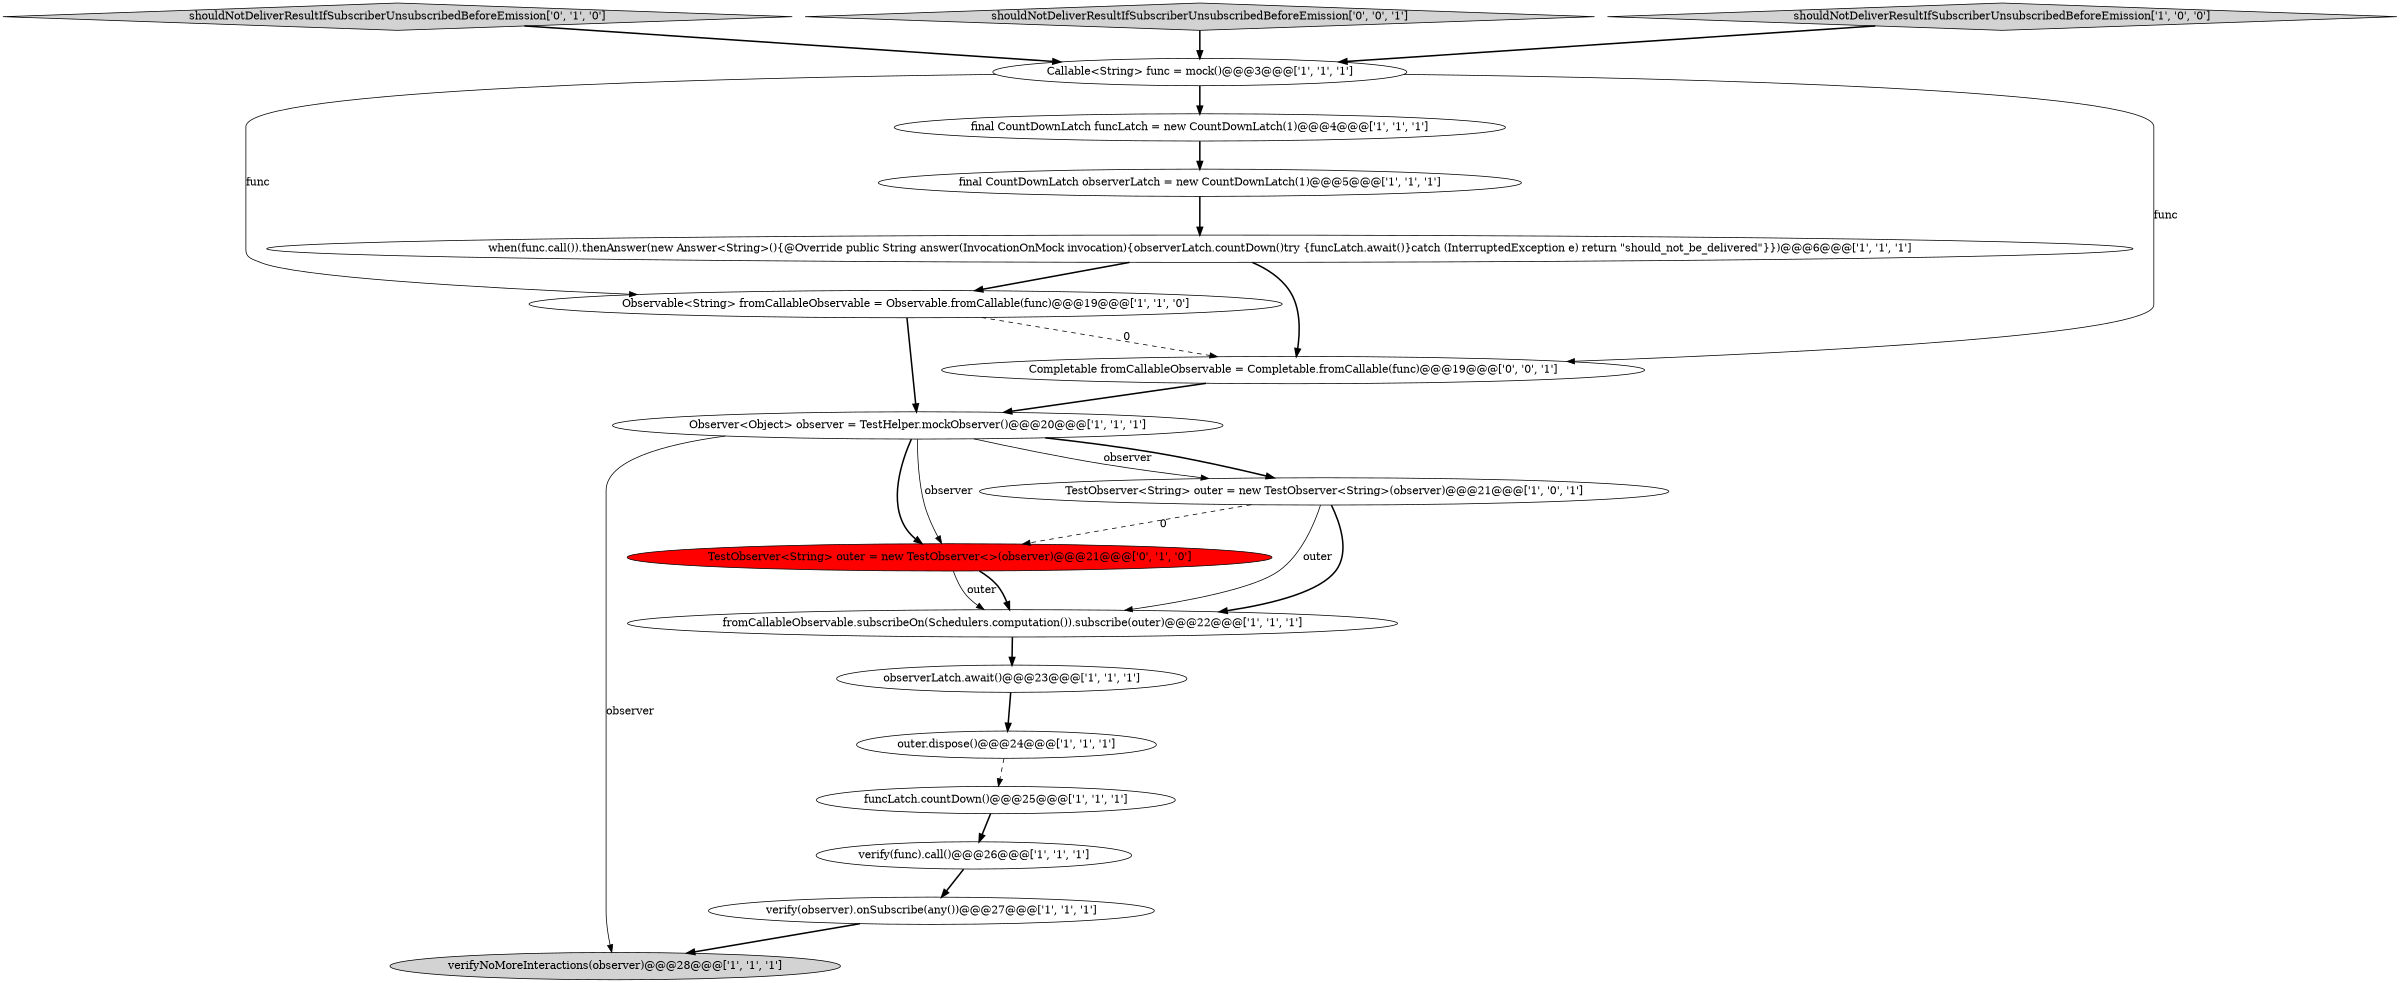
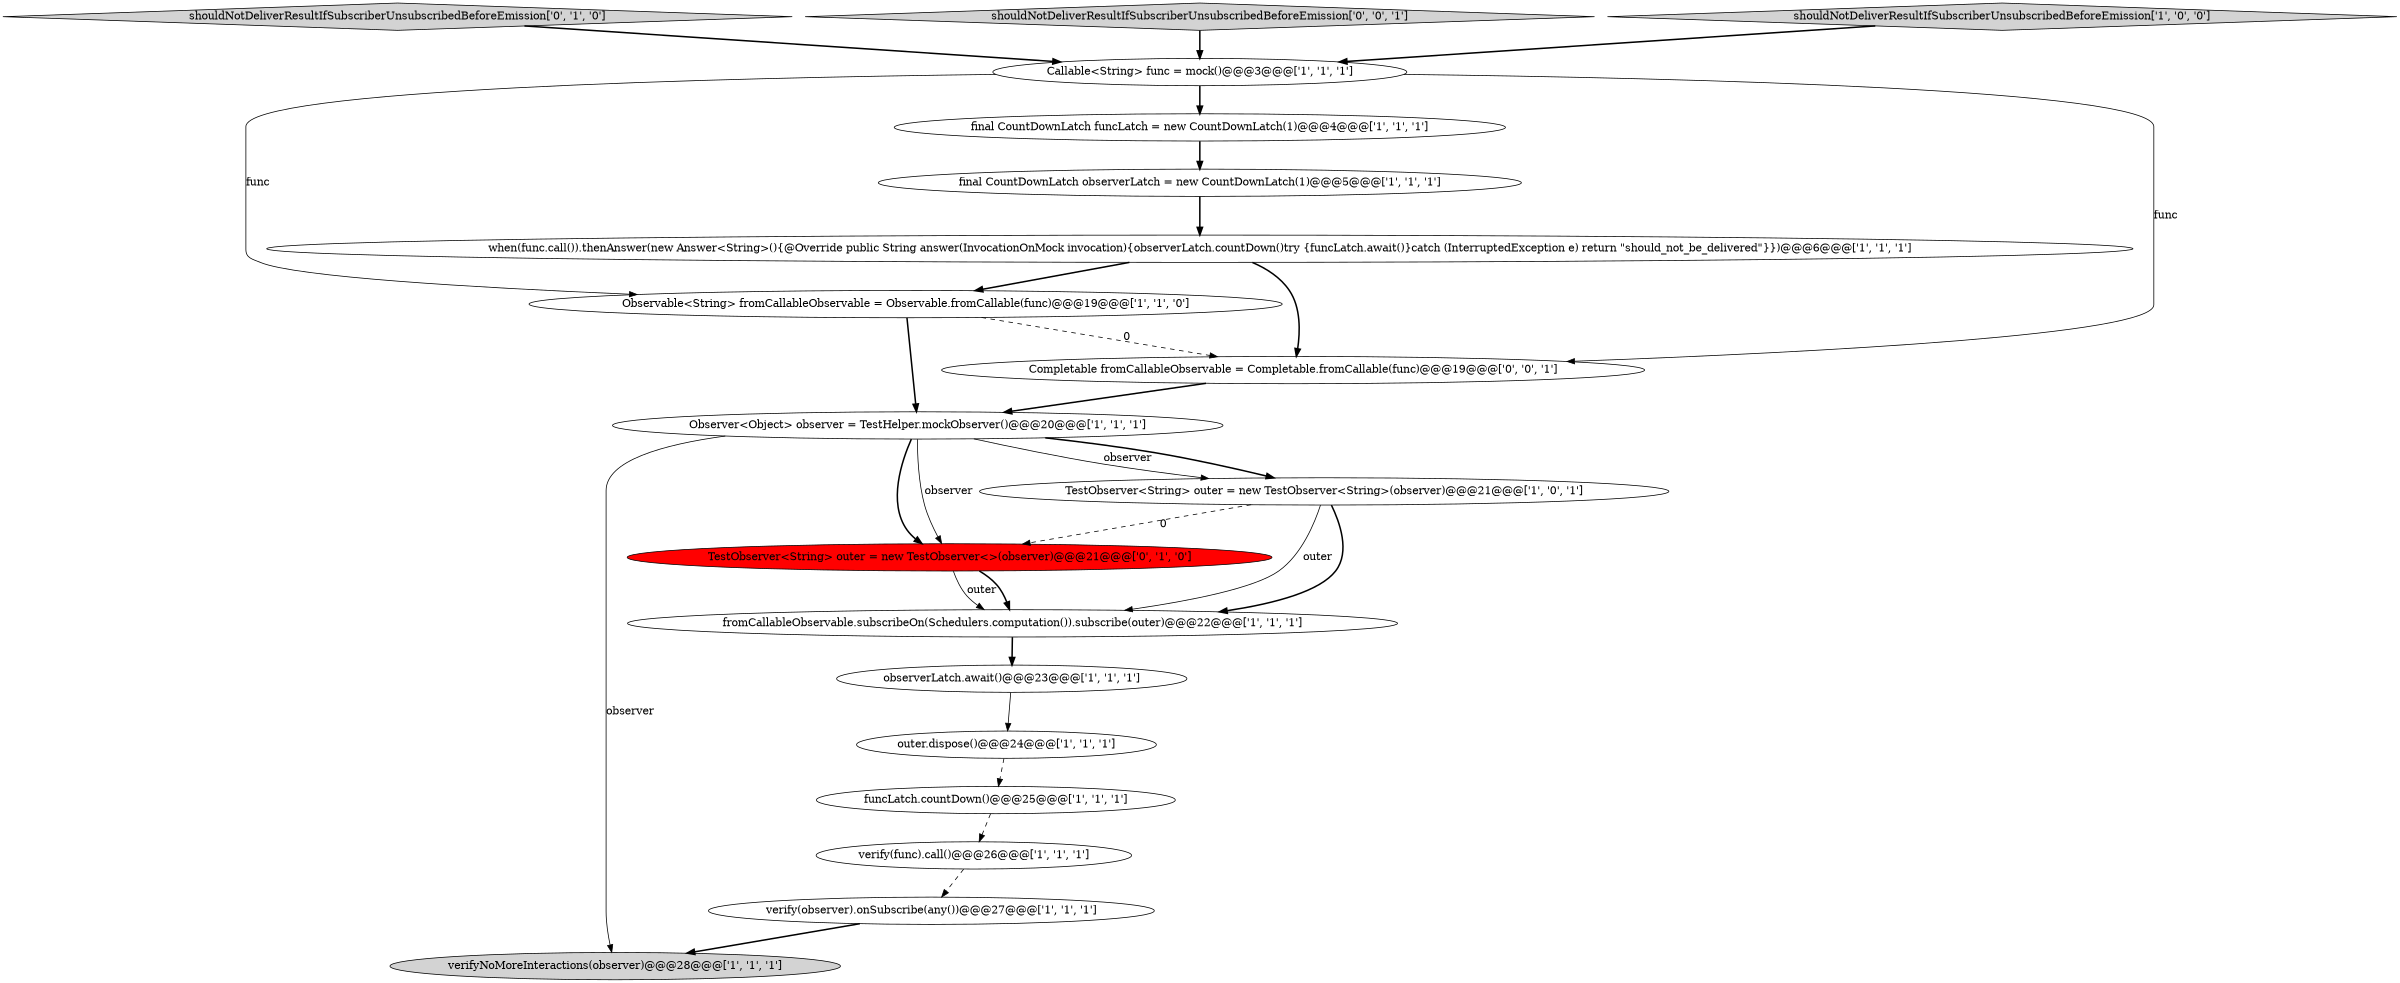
edge "observerLatch.await()@@@23@@@['1', '1', '1']" -> "outer.dispose()@@@24@@@['1', '1', '1']": style bold -> solid
edge "funcLatch.countDown()@@@25@@@['1', '1', '1']" -> "verify(func).call()@@@26@@@['1', '1', '1']": style bold -> dashed
edge "verify(func).call()@@@26@@@['1', '1', '1']" -> "verify(observer).onSubscribe(any())@@@27@@@['1', '1', '1']": style bold -> dashed
